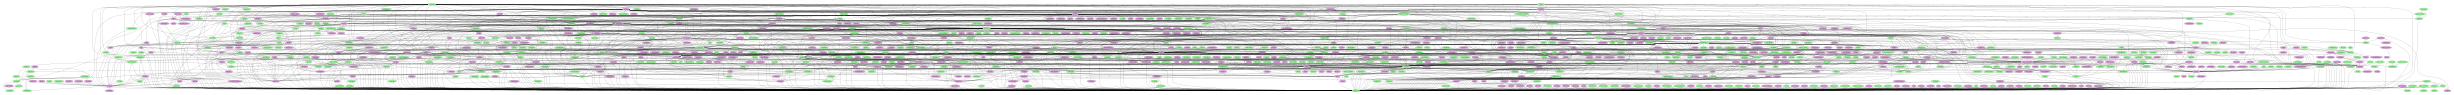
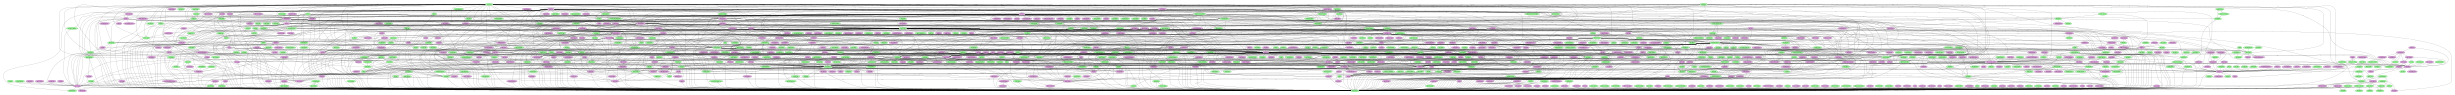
node "andrey borzenkov": removed
node "ian kumlien": fillcolor plum -> palegreen
node "jelle foks": fillcolor plum -> palegreen
node "michael wu": removed
node "kai svahn": added
